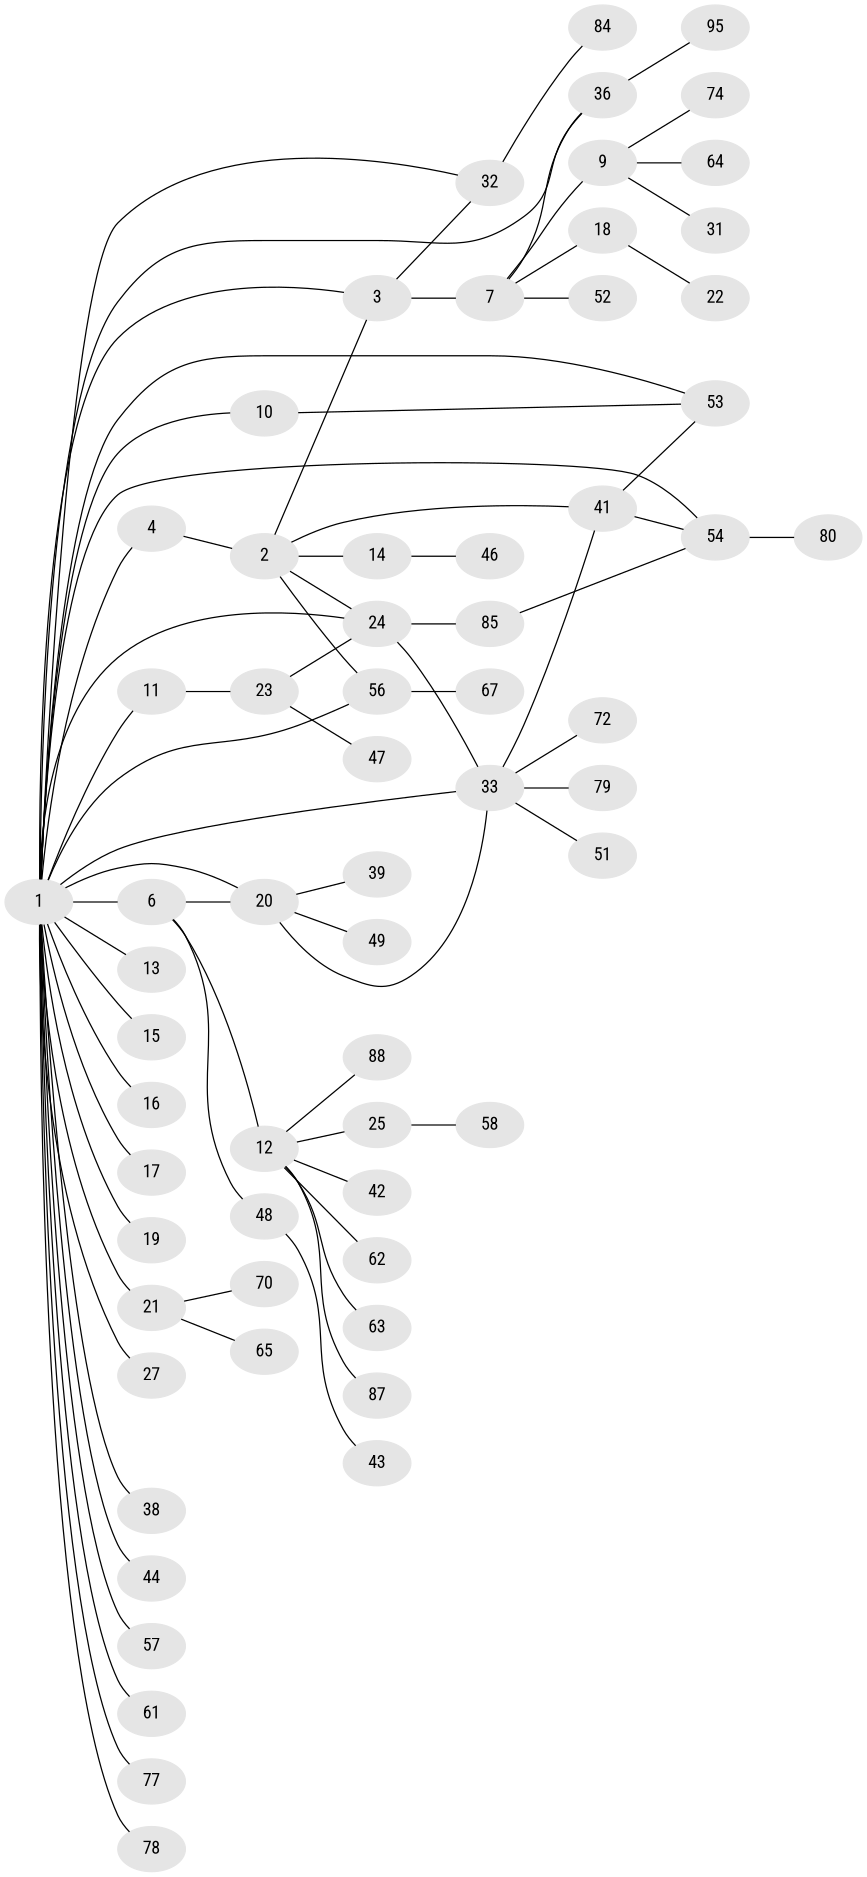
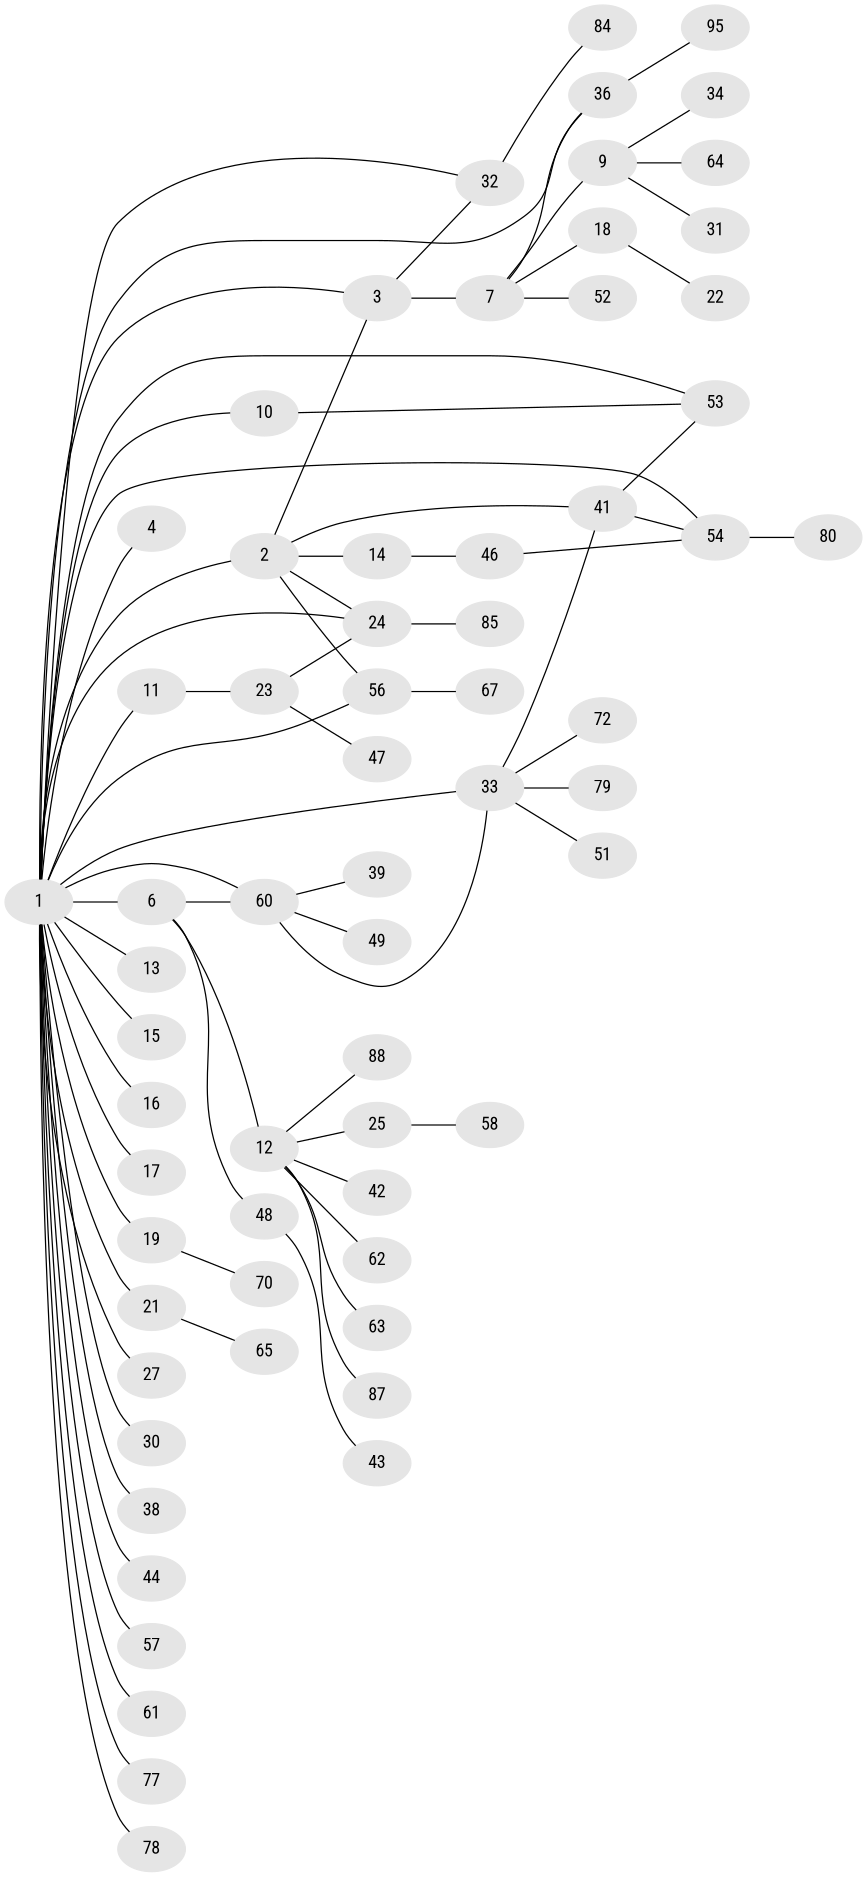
node "74": label "74" -> "34"
edge "4" -- "2": now "1" -- "2"
edge "54" -- "85": now "54" -- "46"
edge "24" -- "33": removed
node "20": label "20" -> "60"
edge "70" -- "21": now "70" -- "19"
node "30": added
